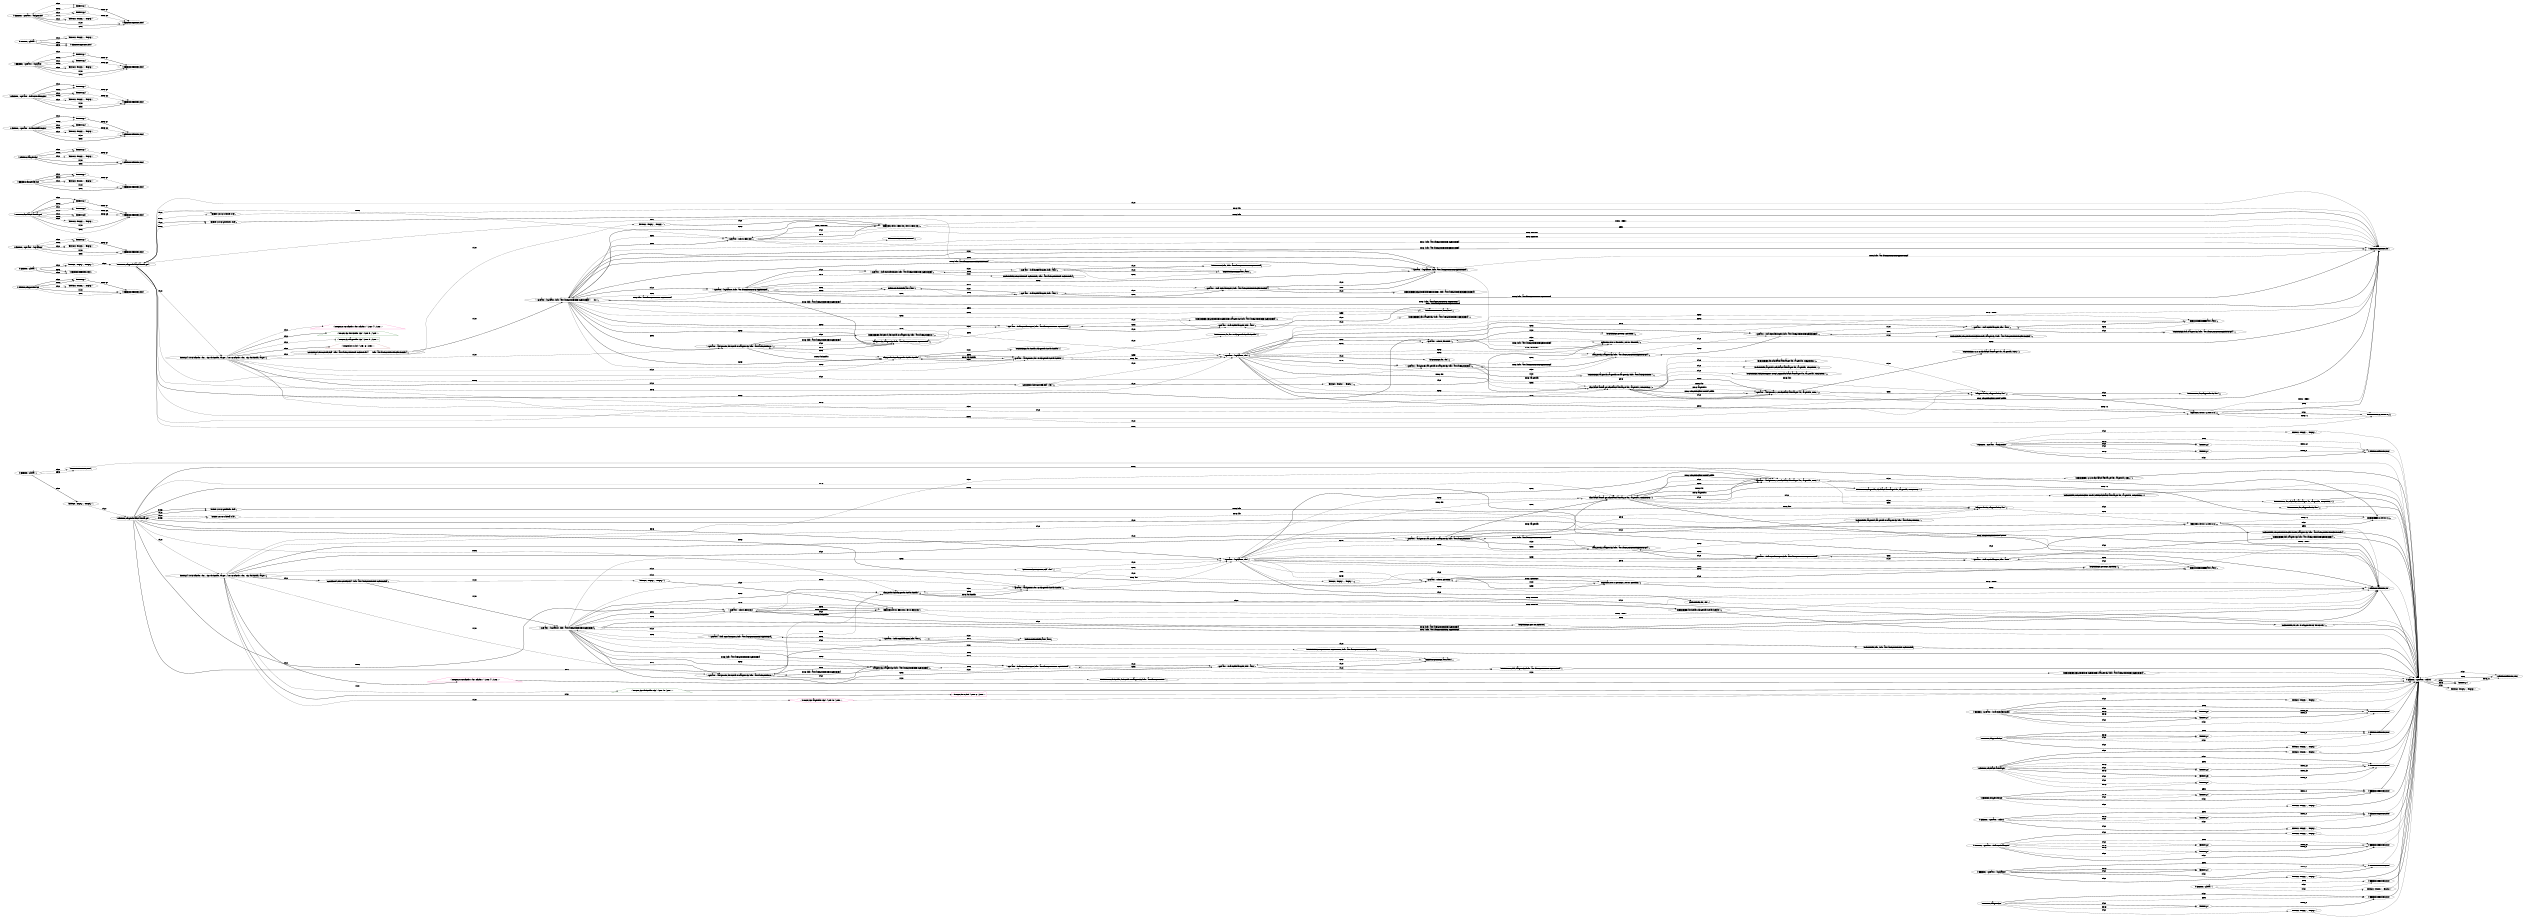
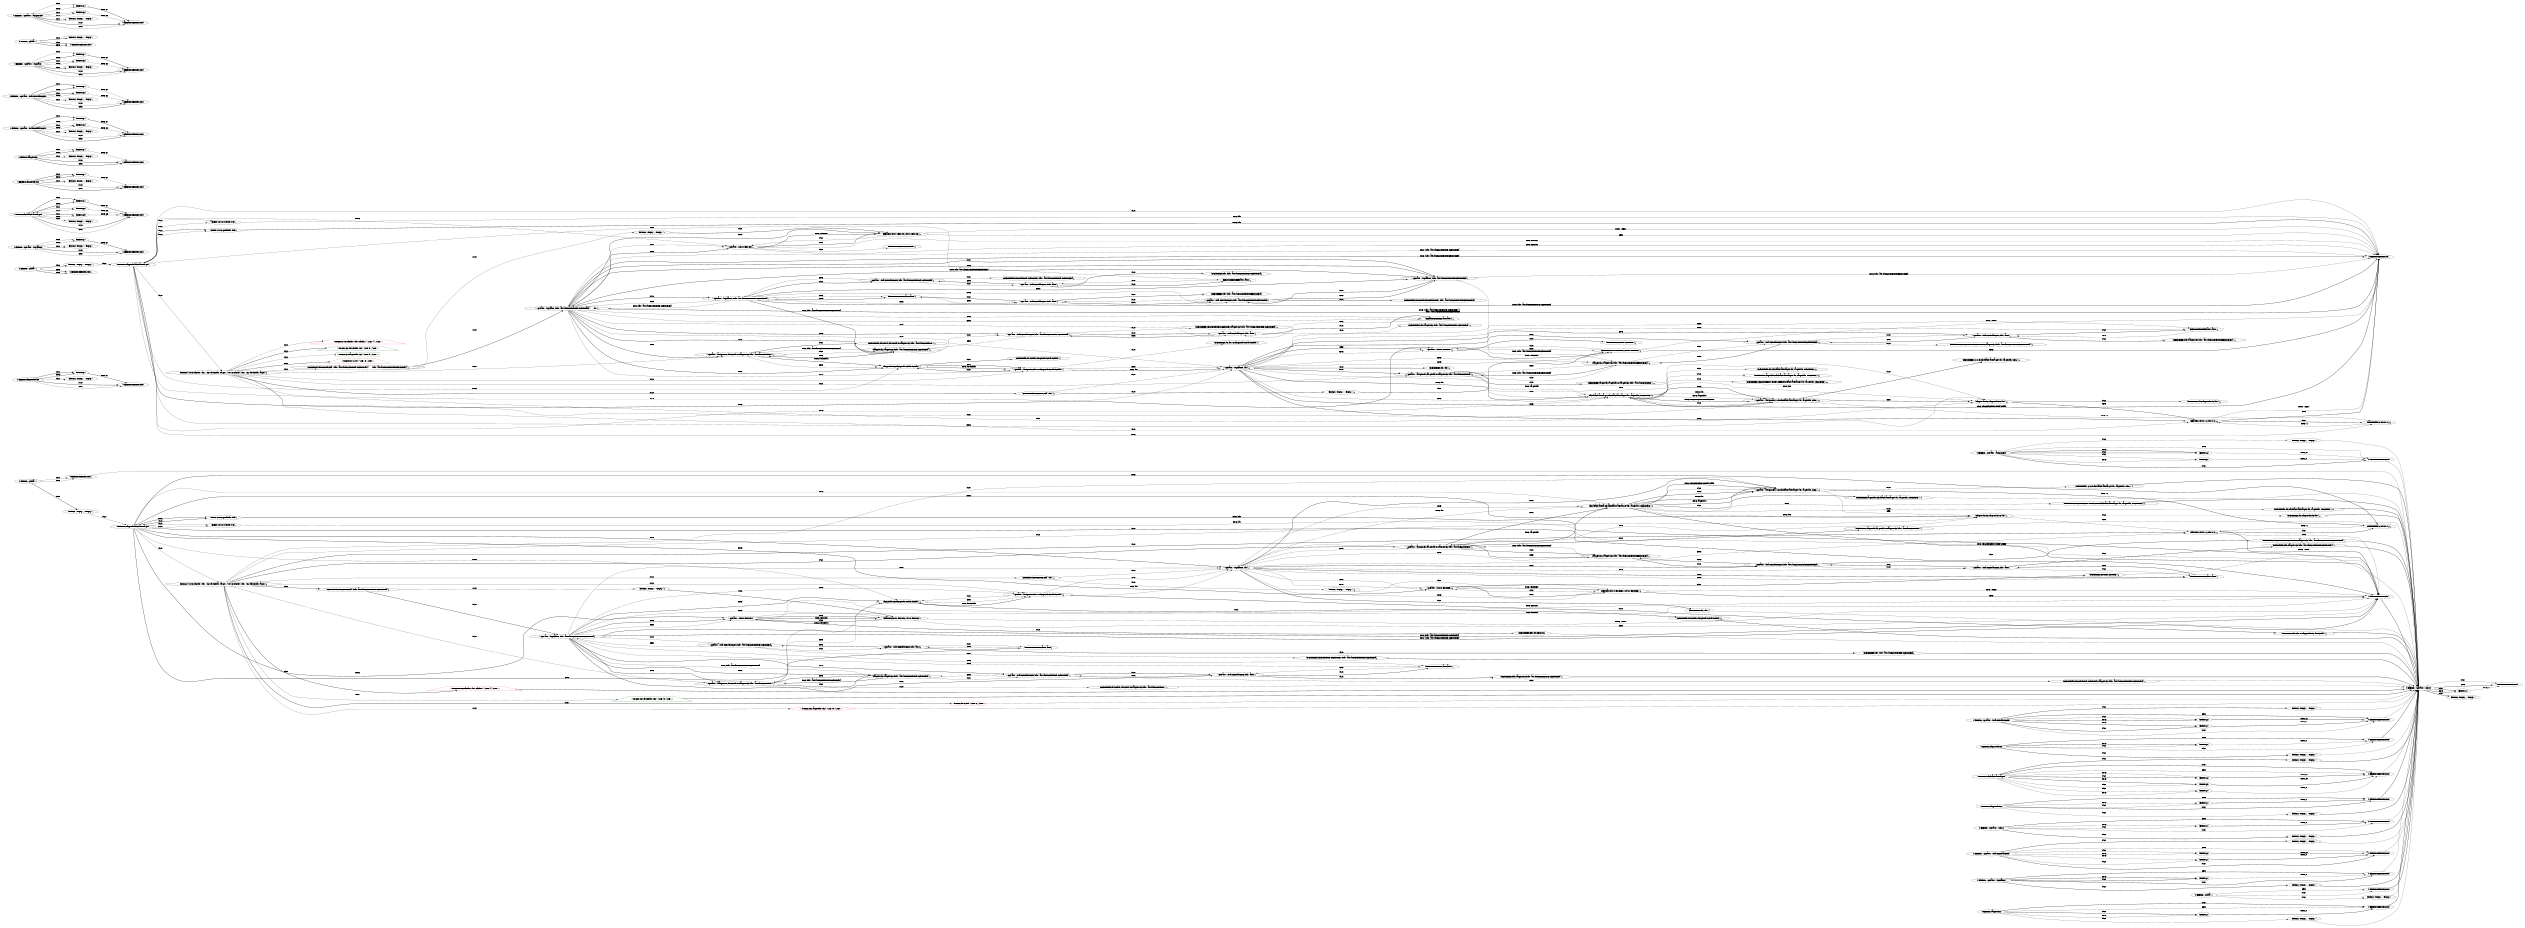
node "(IDENTIFIER,info,!info->attrs[NFC_ATTR_TARGET_INDEX])": added
